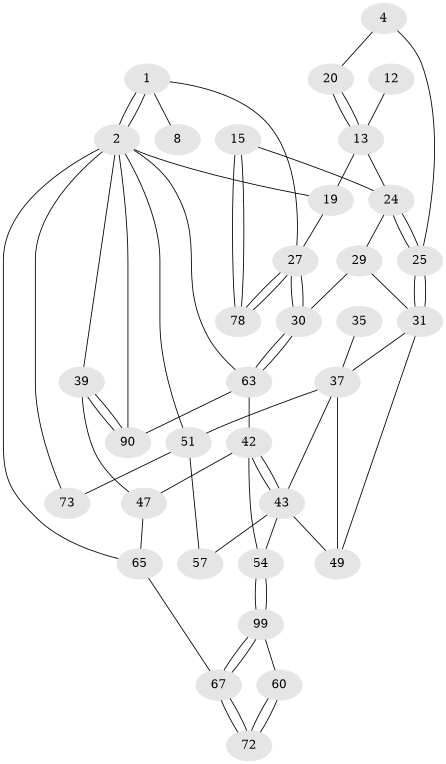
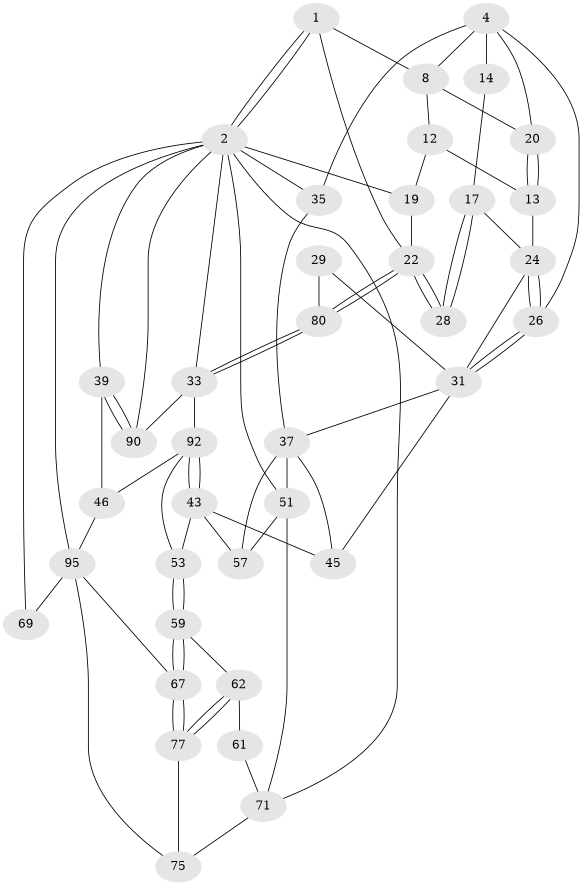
edge "4" -- "8": added
node "14": added
edge "4" -- "35": added
edge "8" -- "20": added
edge "8" -- "12": added
node "15": label "15" -> "17"
edge "2" -- "35": added
edge "13" -- "19": now "12" -- "19"
edge "24" -- "29": now "24" -- "31"
node "27": label "27" -> "22"
node "25": label "25" -> "26"
node "78": label "78" -> "28"
node "30": label "30" -> "80"
node "63": label "63" -> "33"
node "42": label "42" -> "92"
edge "37" -- "43": now "37" -- "57"
node "73": label "73" -> "71"
node "47": label "47" -> "46"
node "65": label "65" -> "95"
node "54": label "54" -> "53"
node "49": label "49" -> "45"
node "69": added
node "99": label "99" -> "59"
node "60": label "60" -> "62"
node "61": added
node "72": label "72" -> "77"
node "75": added
